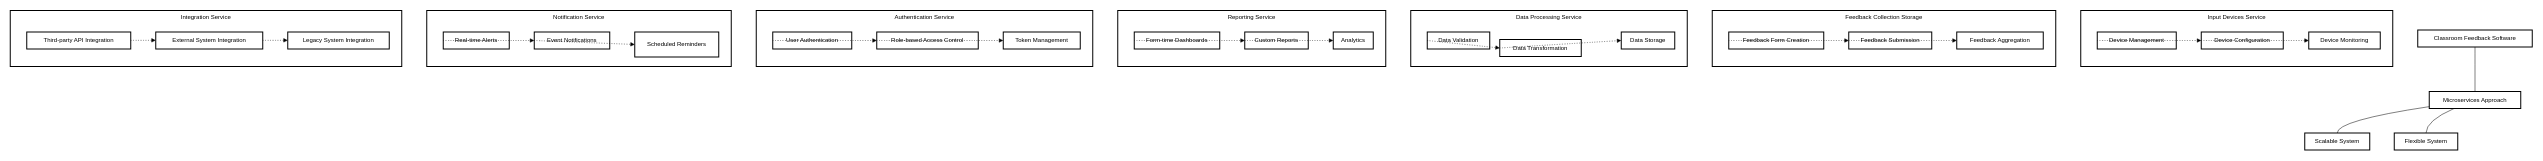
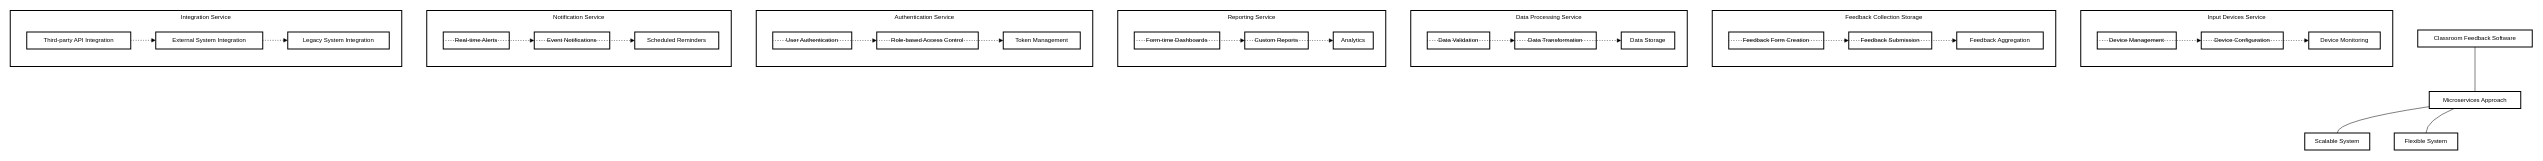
node "Scheduled Reminders": size 84x25 -> 84x17
node "Data Transformation": moved (1541, 48) -> (1556, 40)
